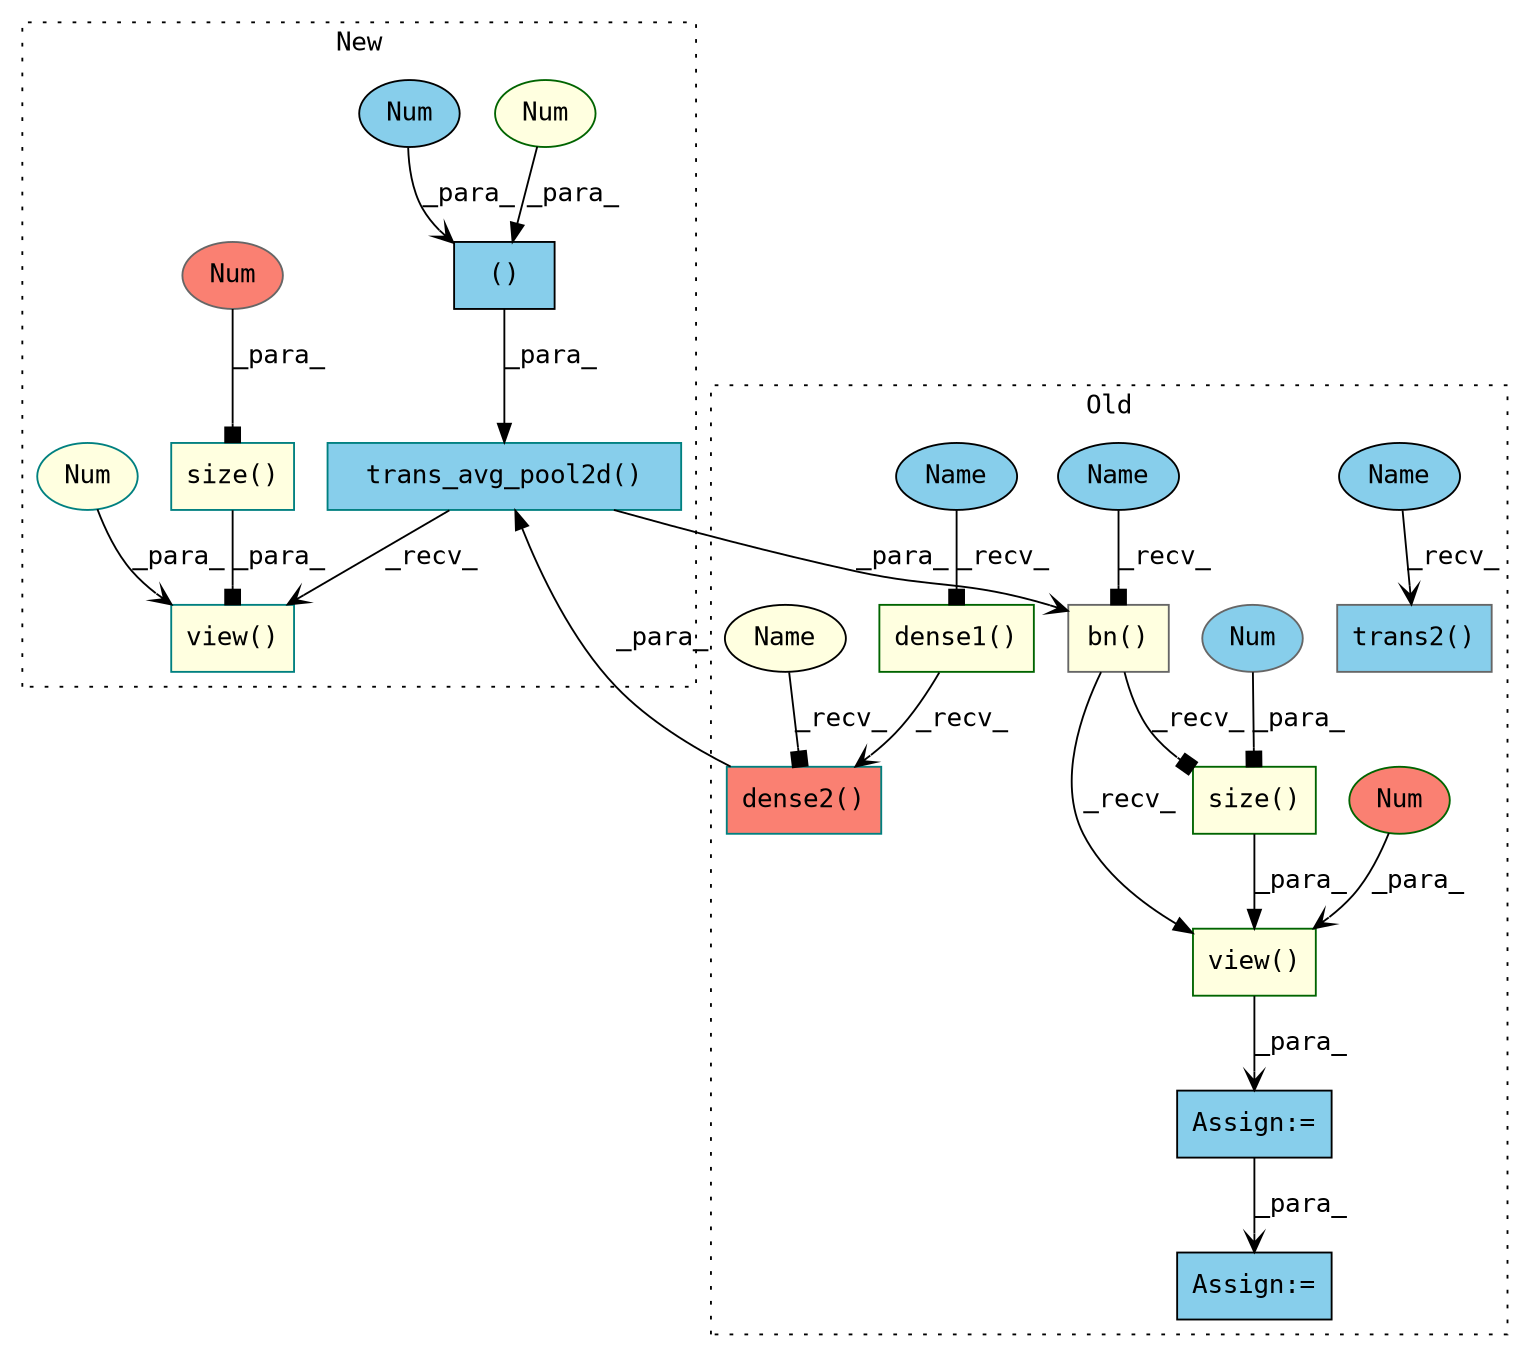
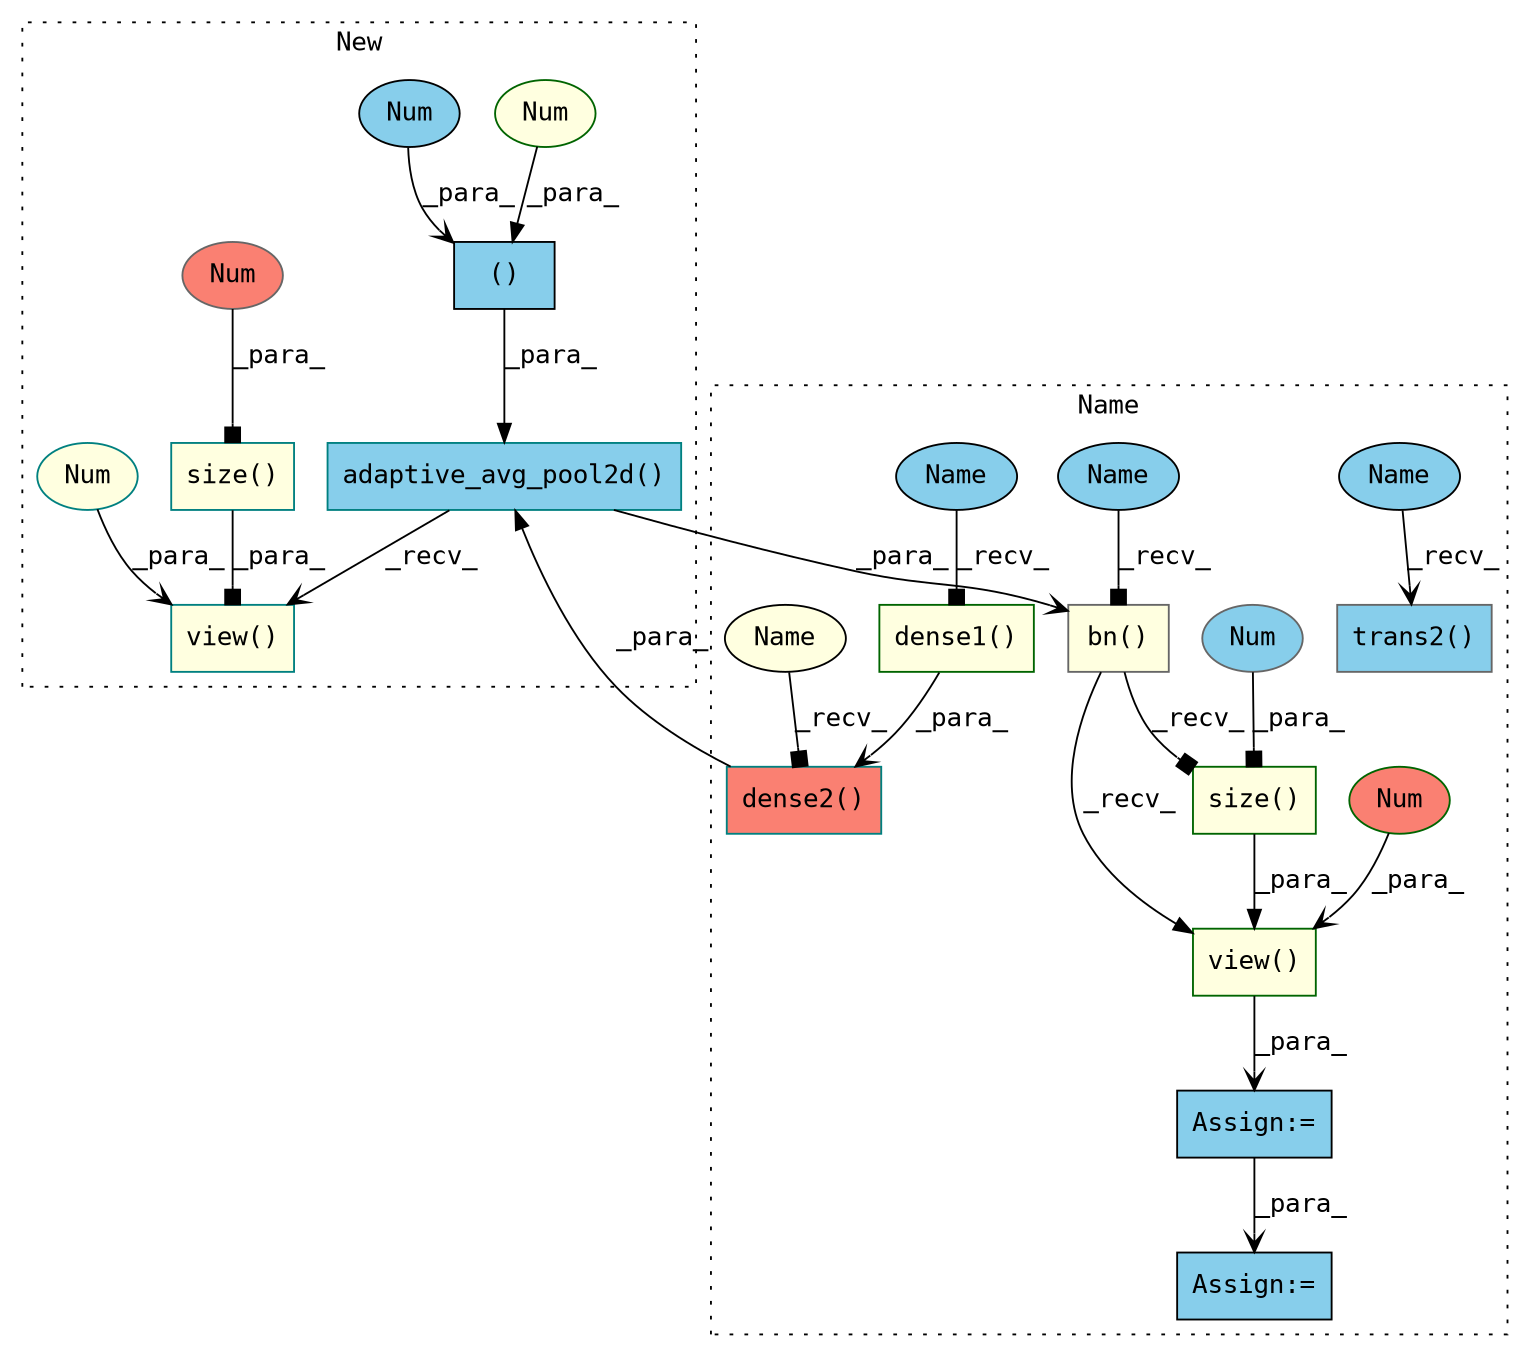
cluster "Old": label "Old" -> "Name"
node "trans_avg_pool2d()": label "trans_avg_pool2d()" -> "adaptive_avg_pool2d()"
edge "dense1()" -> "dense2()": label "_recv_" -> "_para_"
